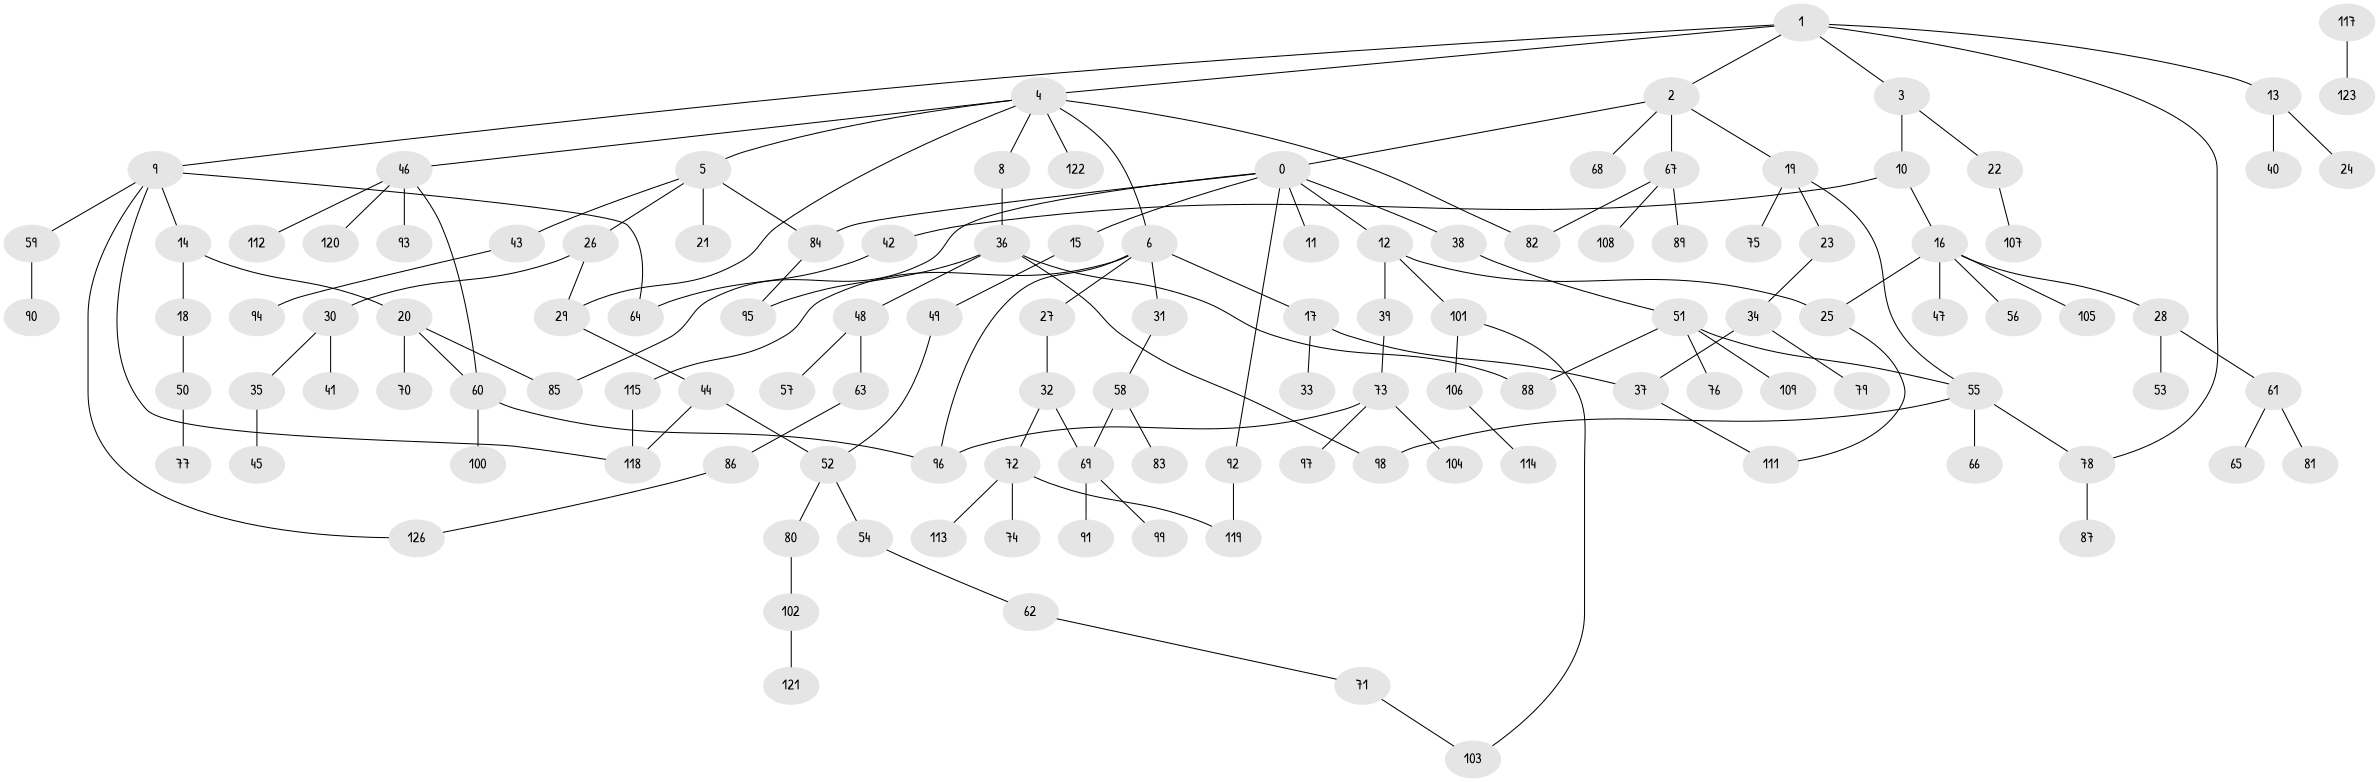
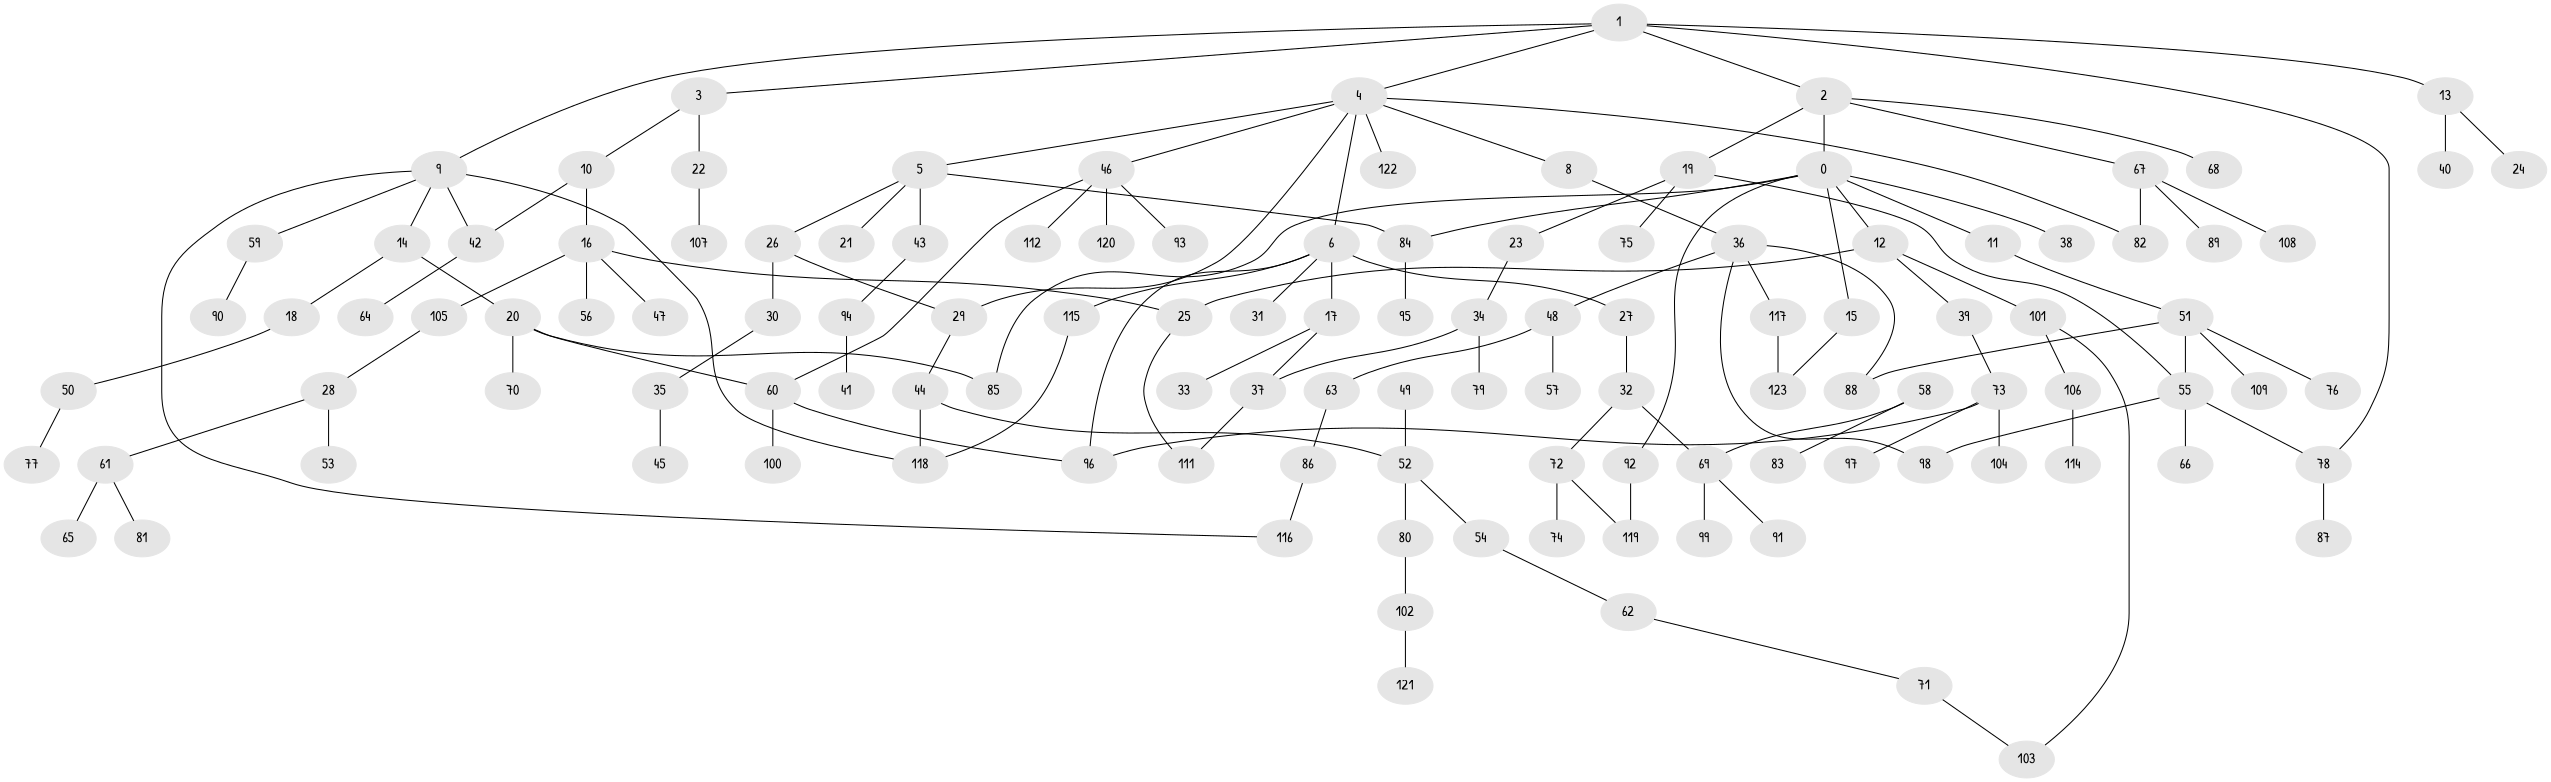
edge "9" -- "64": now "9" -- "42"
edge "16" -- "28": now "105" -- "28"
edge "15" -- "49": now "15" -- "123"
edge "36" -- "95": now "36" -- "117"
edge "38" -- "51": now "11" -- "51"
edge "30" -- "41": now "94" -- "41"
edge "31" -- "58": removed
node "126": label "126" -> "116"
node "113": removed
